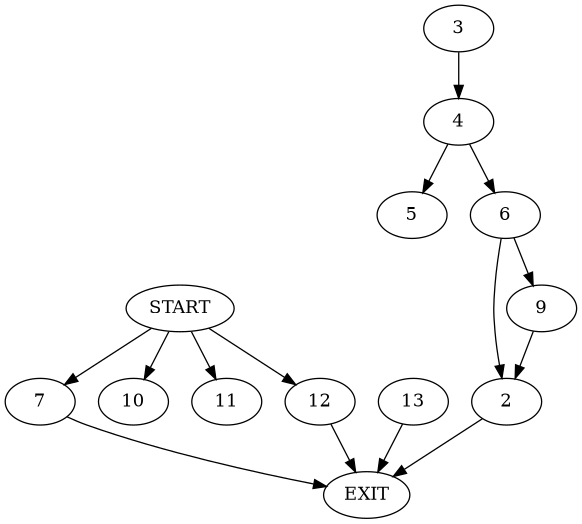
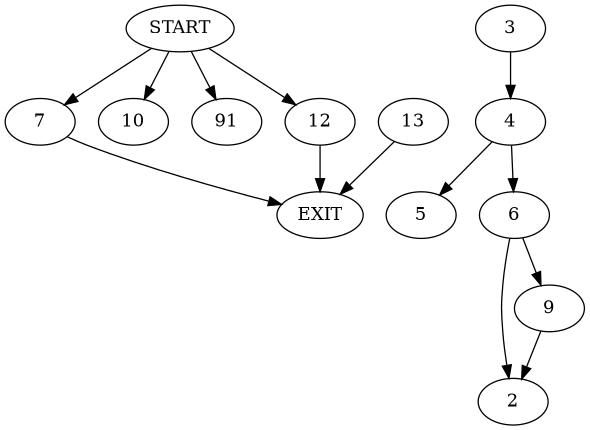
node "11": label "11" -> "91"
edge "2" -> "EXIT": removed
